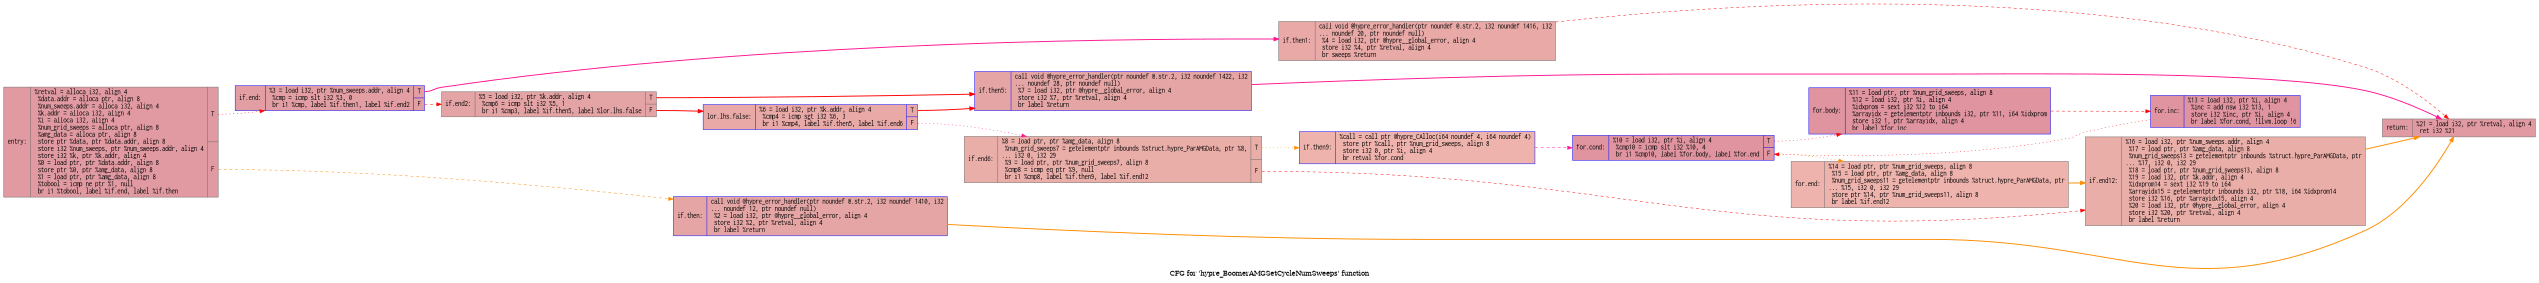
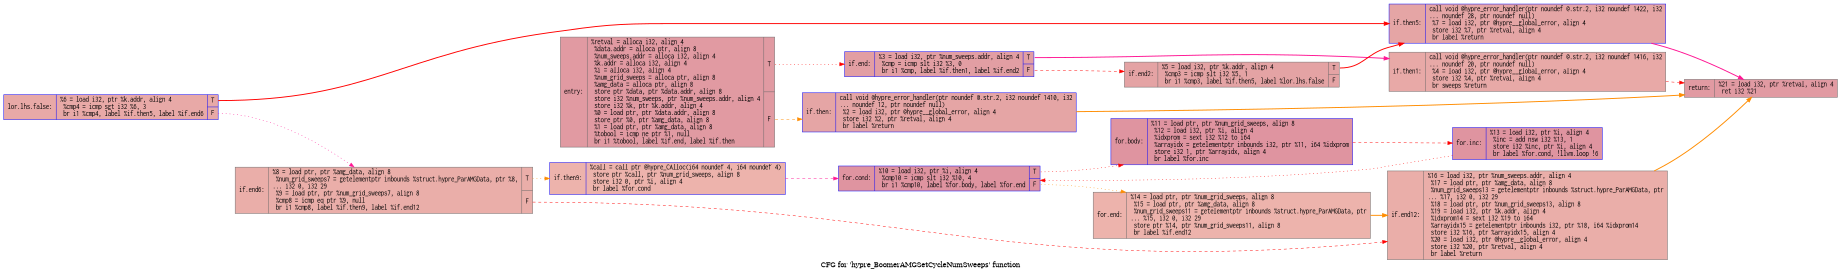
node "if.end2:": text "%cmp6 = icmp slt i32 %5, 1" -> "%cmp3 = icmp slt i32 %5, 1"
edge "if.end2:" -> "lor.lhs.false:": removed
node "if.then9:": text "br retval %for.cond" -> "br label %for.cond"
